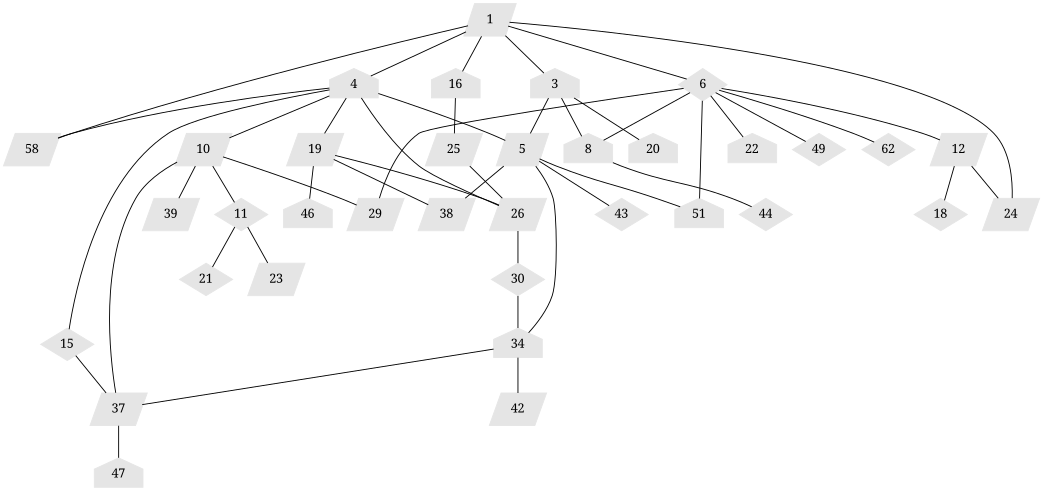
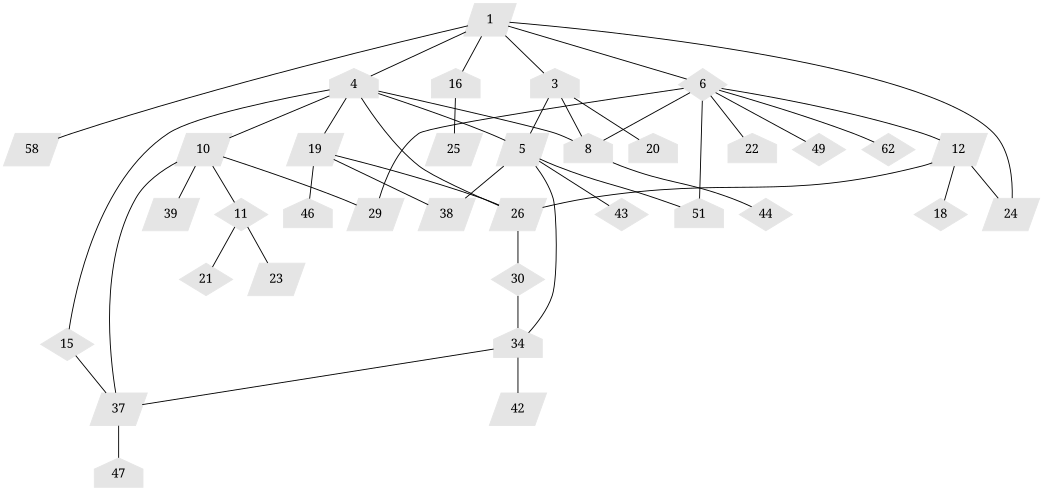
edge "4" -- "58": now "4" -- "8"
edge "25" -- "26": now "12" -- "26"
